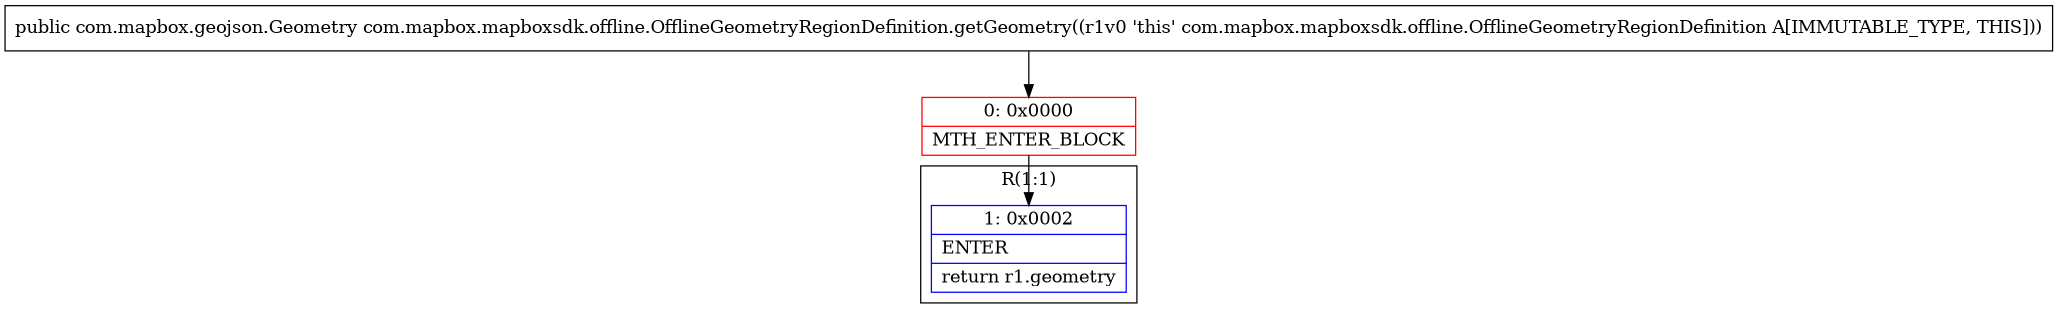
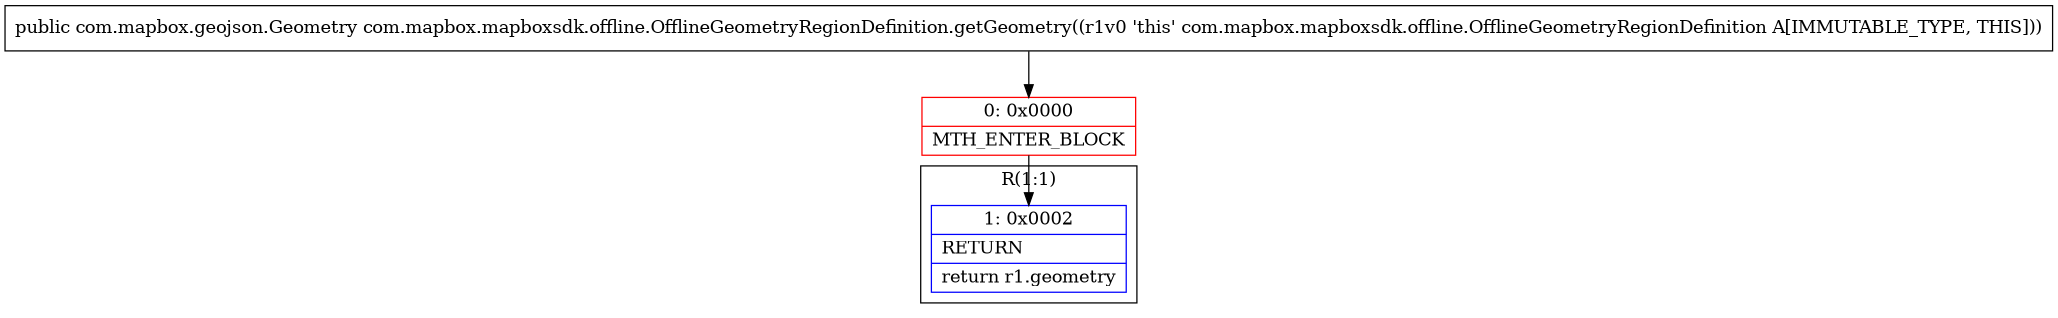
node "1: 0x0002": text "ENTER" -> "RETURN"
